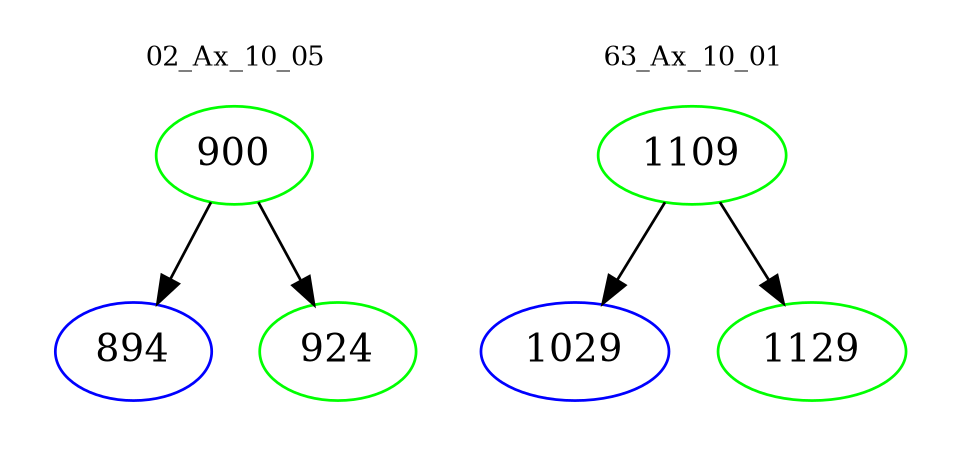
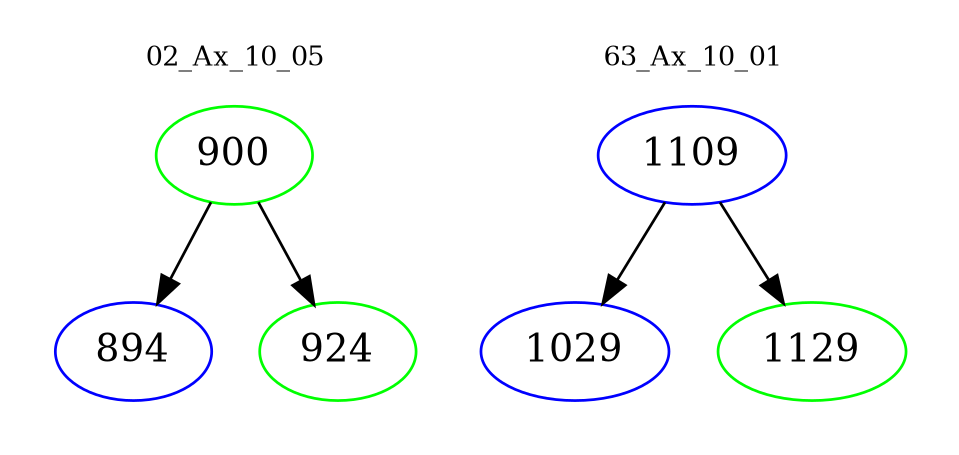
node "1109": color green -> blue
